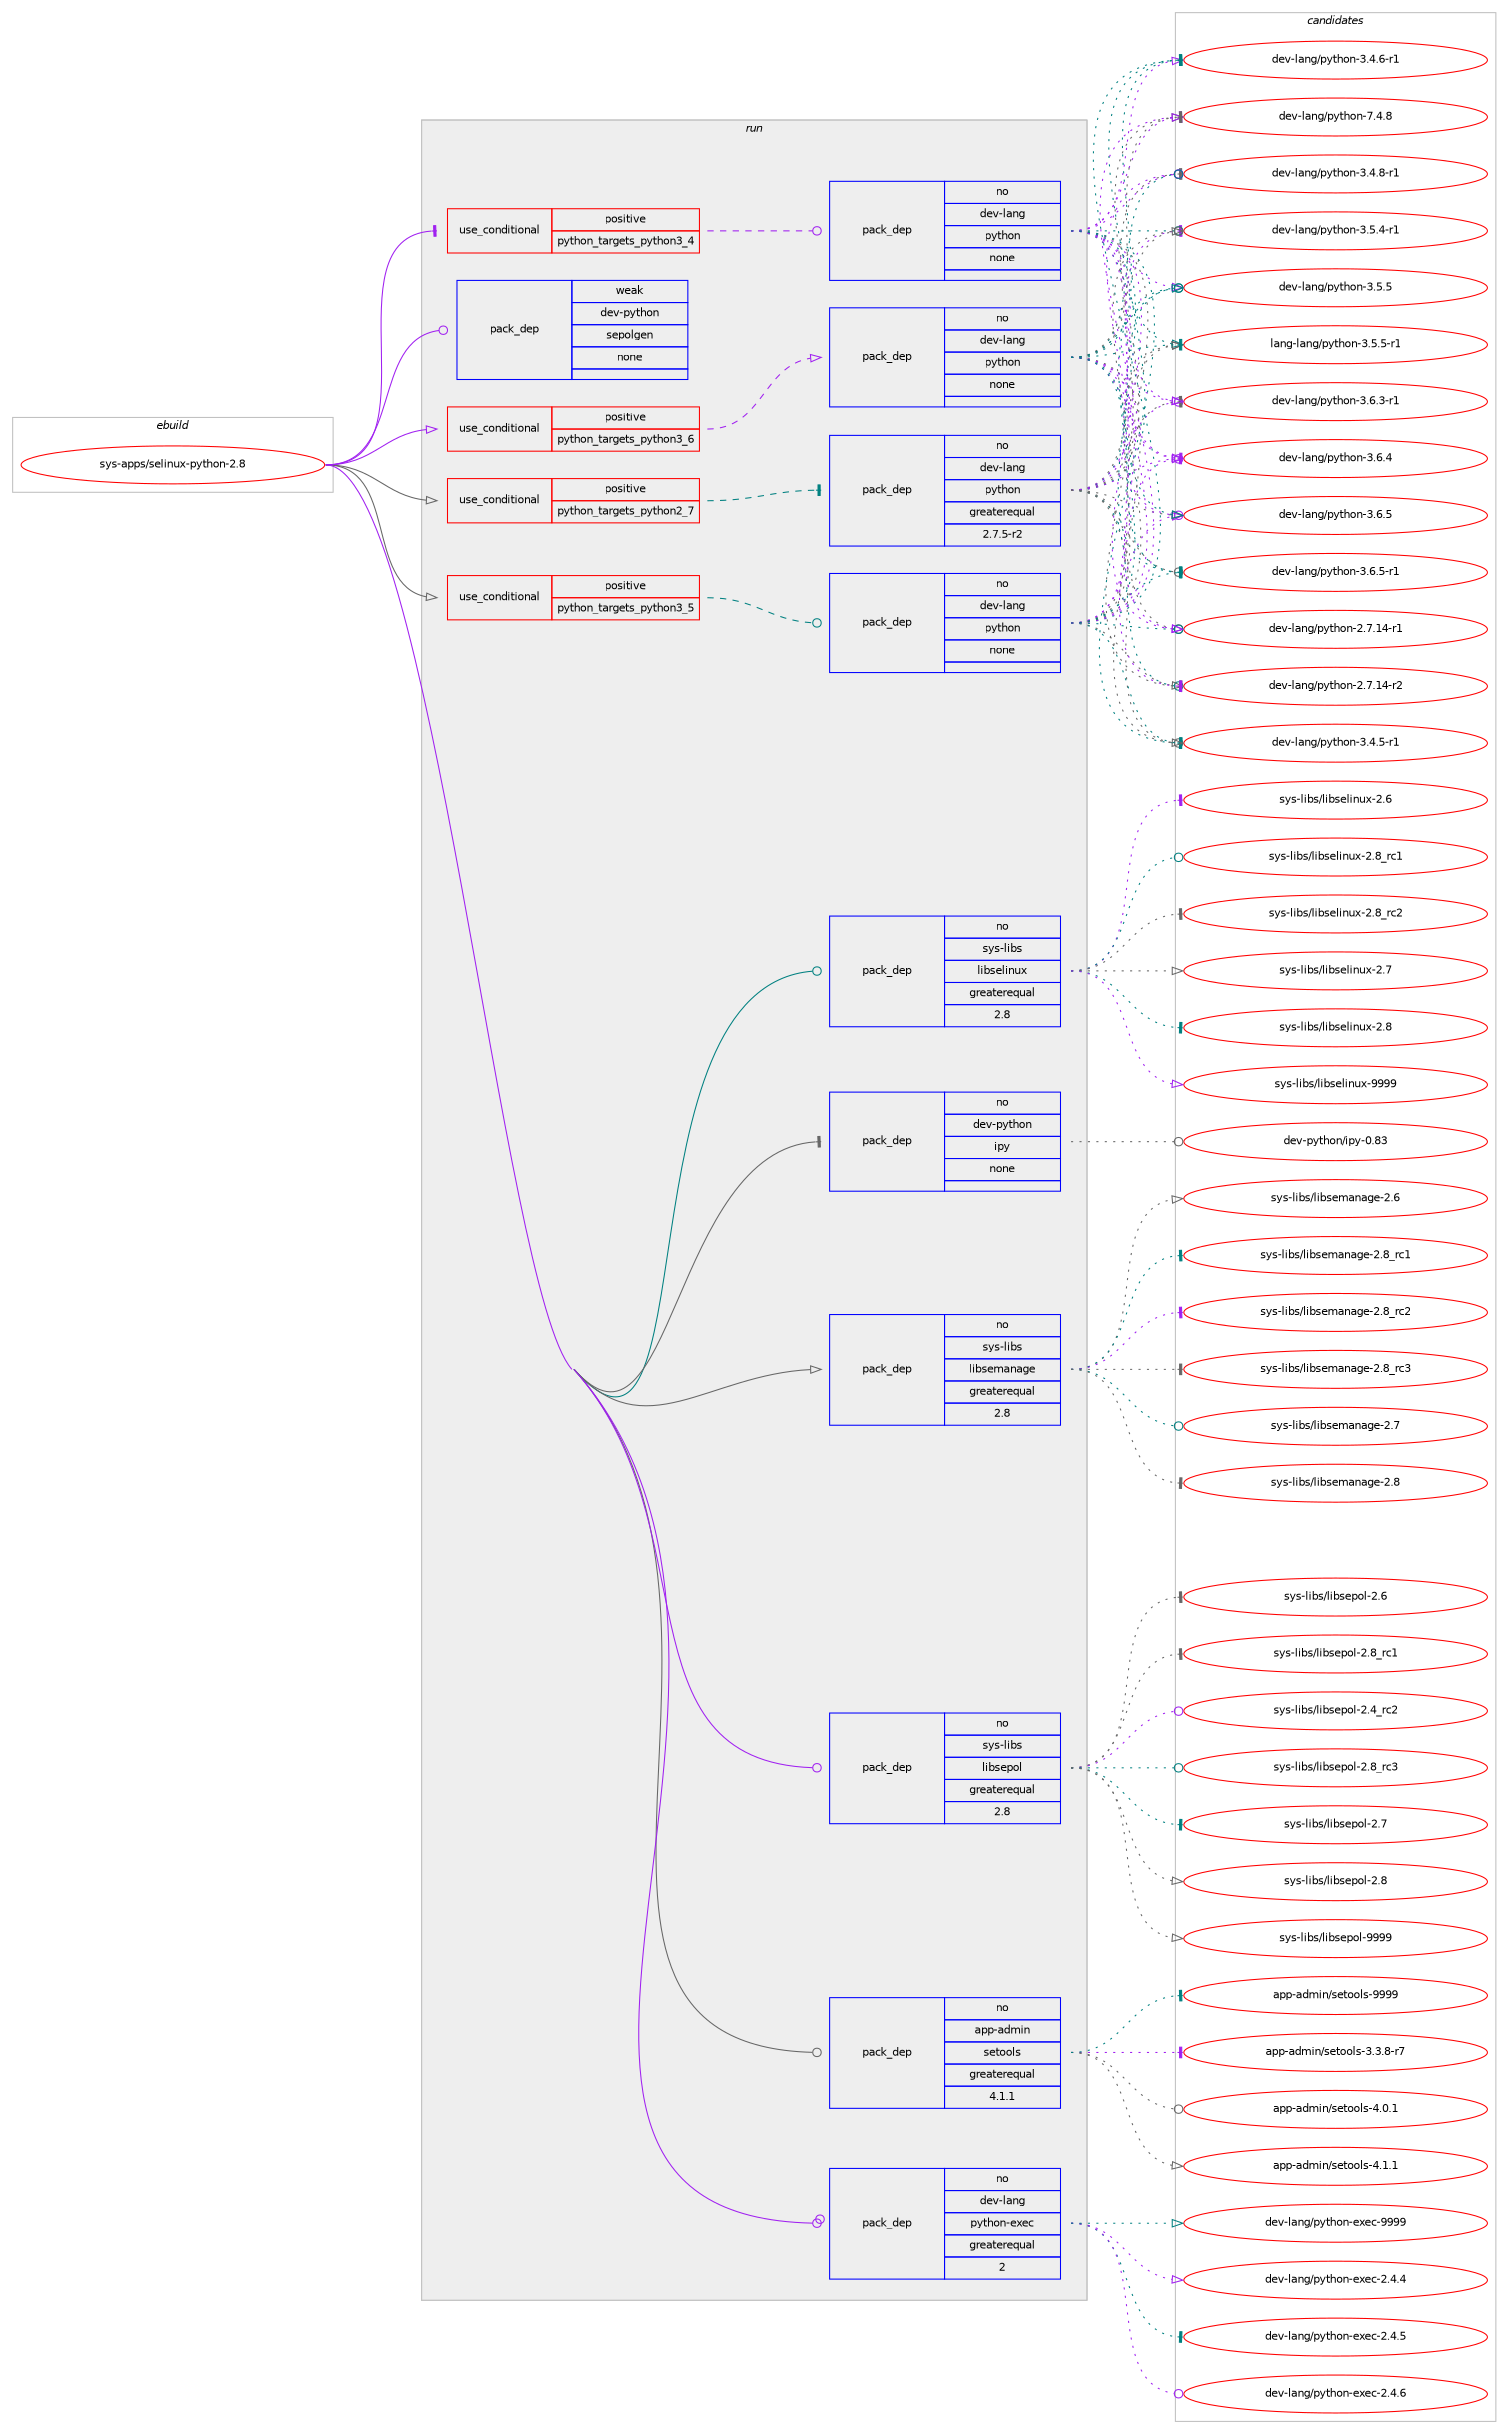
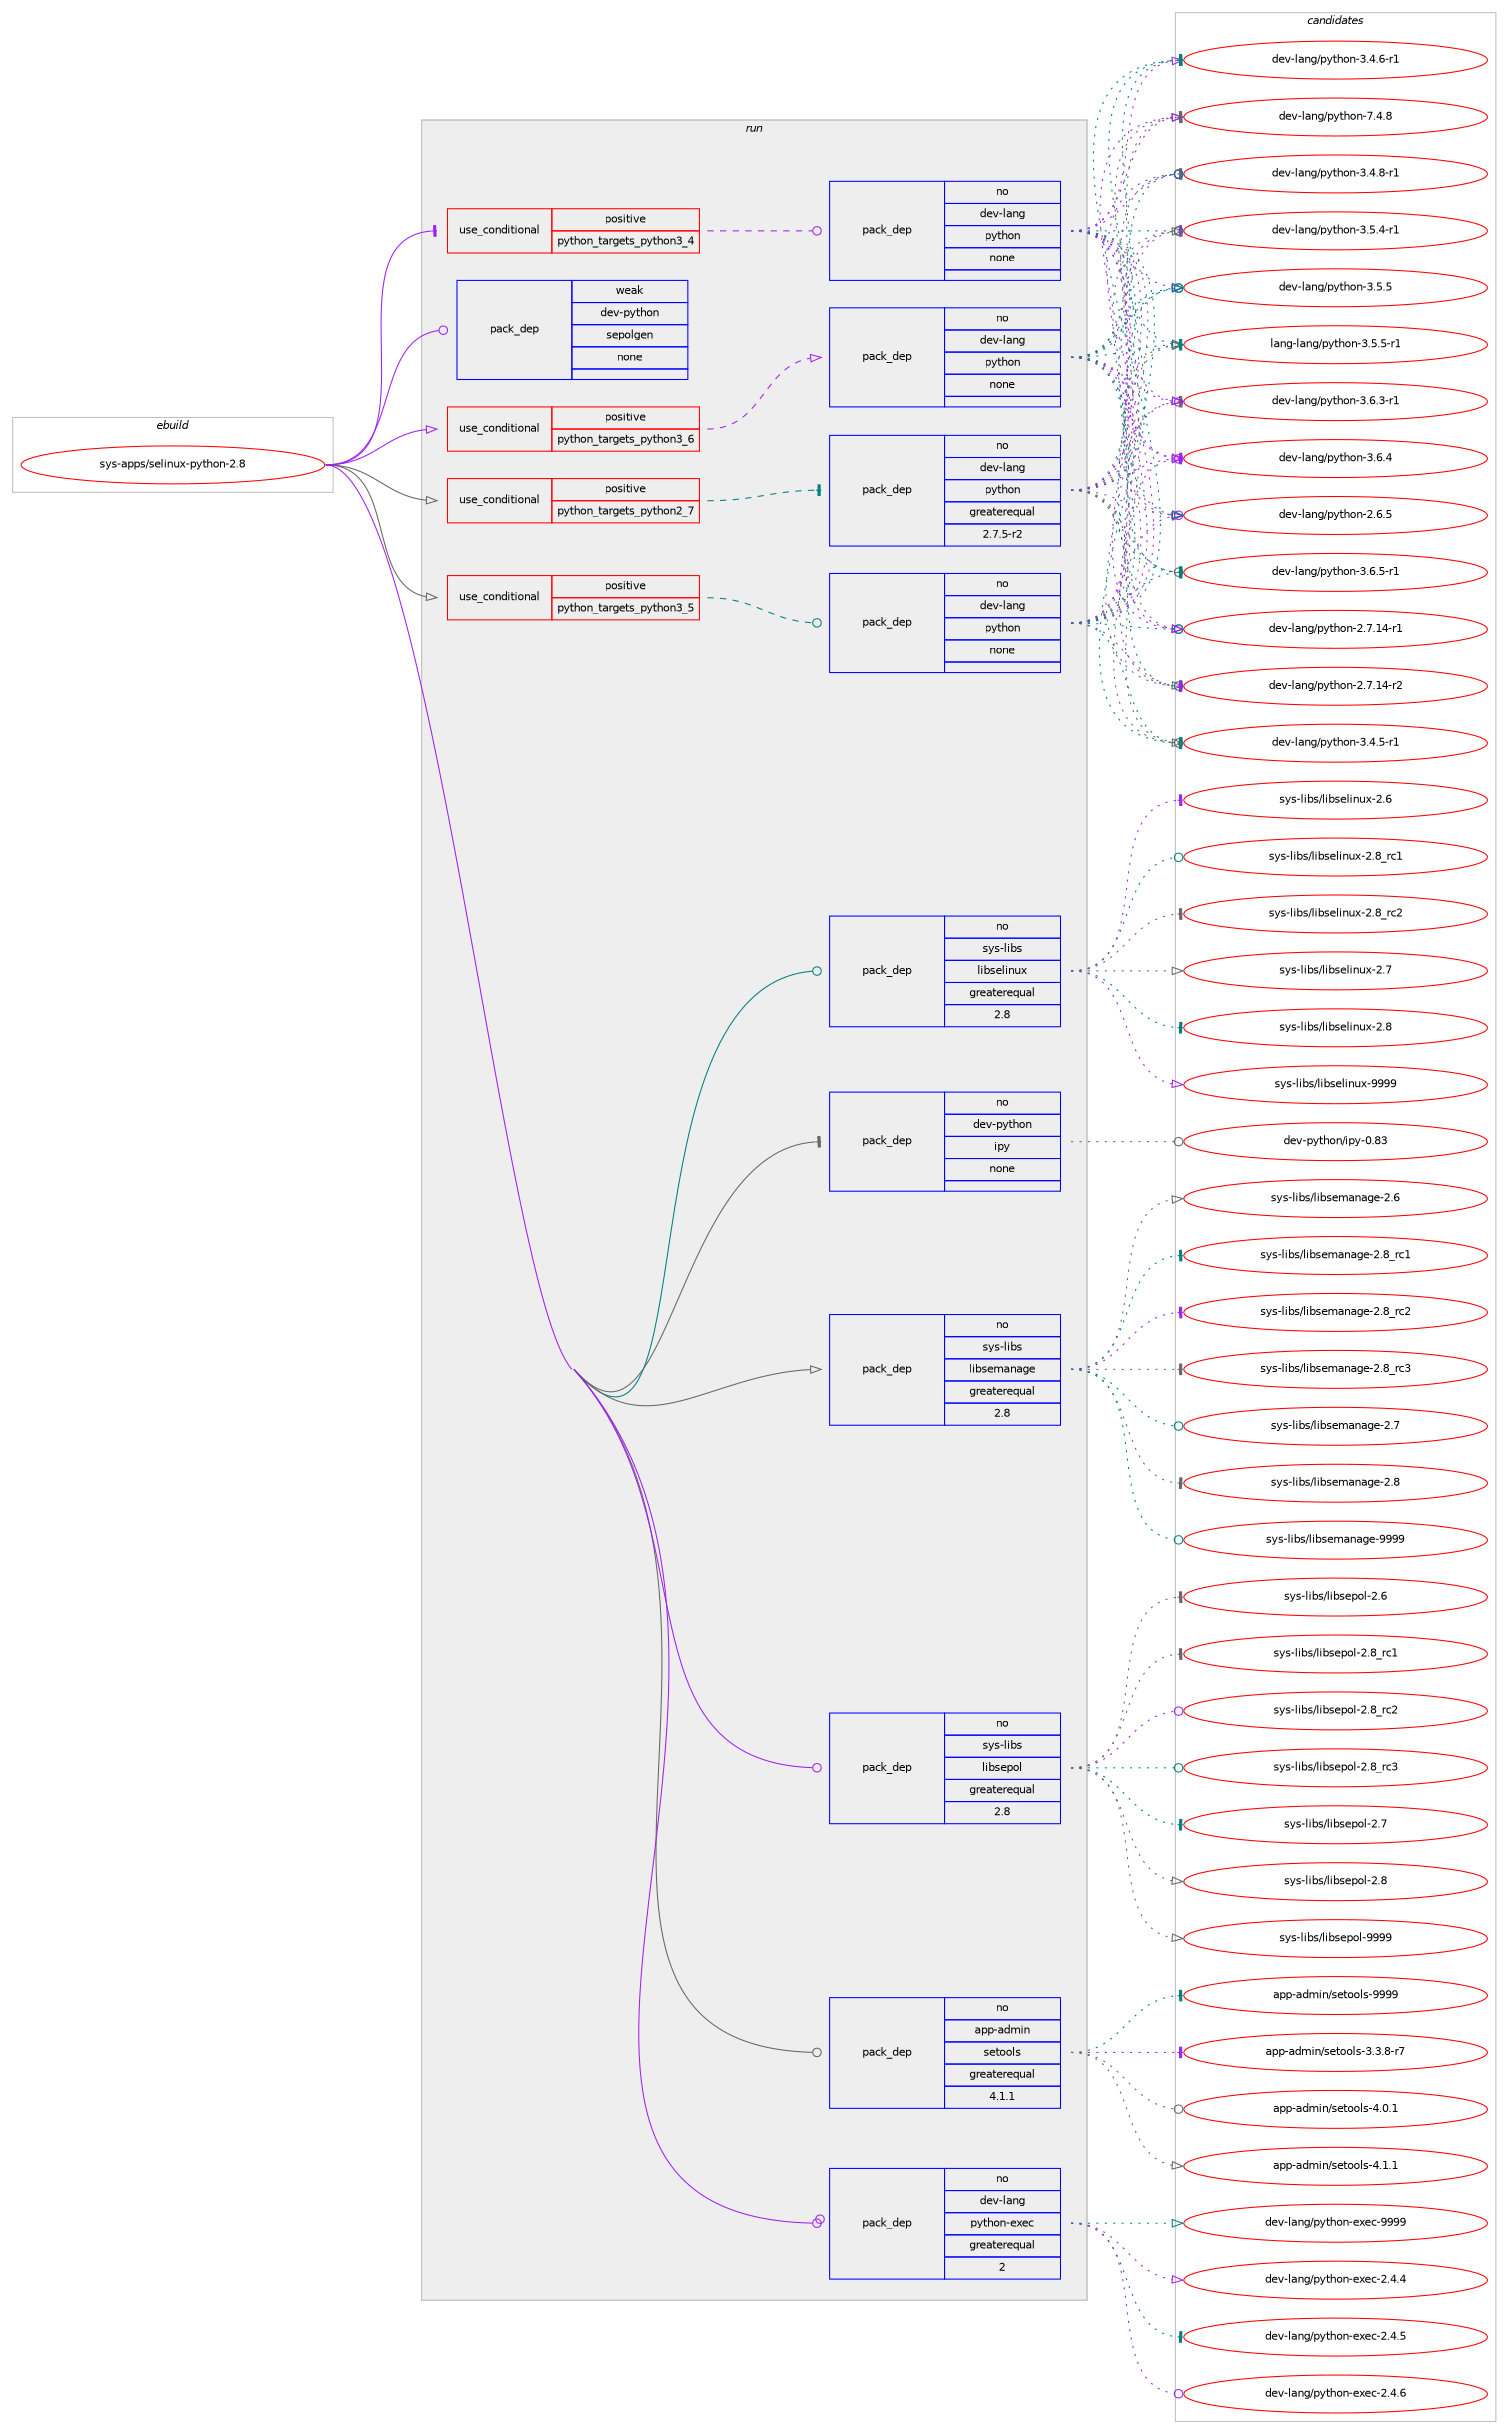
node "dev-lang/python-3.6.5": label "dev-lang/python-3.6.5" -> "dev-lang/python-2.6.5"
node "sys-libs/libsemanage-9999": added
node "sys-libs/libsepol-2.4_rc2": label "sys-libs/libsepol-2.4_rc2" -> "sys-libs/libsepol-2.8_rc2"
